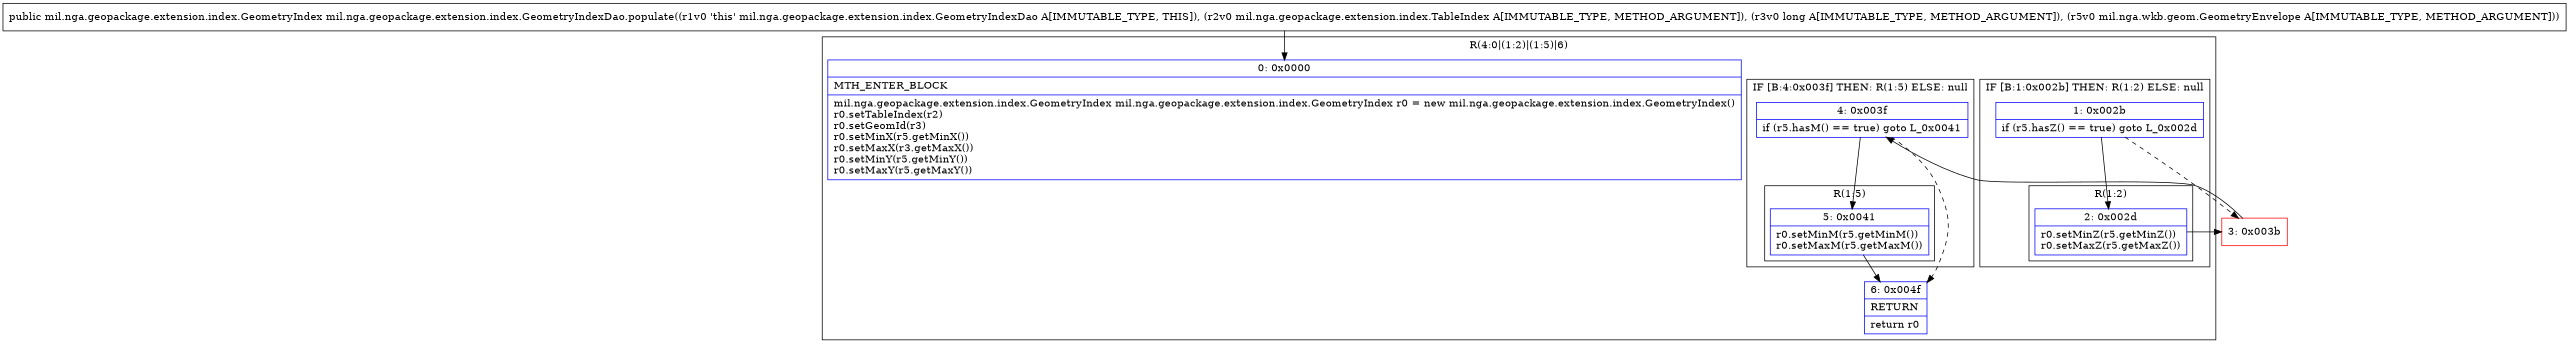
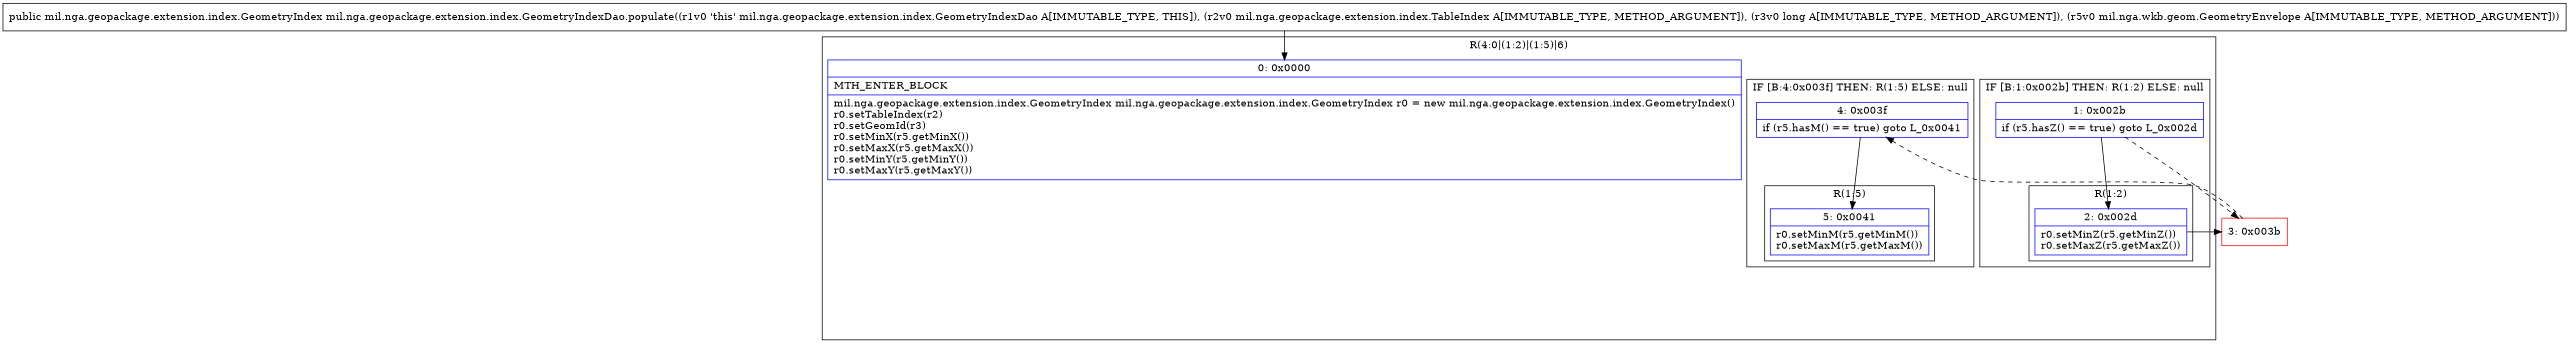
node "0: 0x0000": text "r0.setMaxX(r3.getMaxX())" -> "r0.setMaxX(r5.getMaxX())"
edge "3: 0x003b" -> "4: 0x003f": style solid -> dashed
node "6: 0x004f": removed
